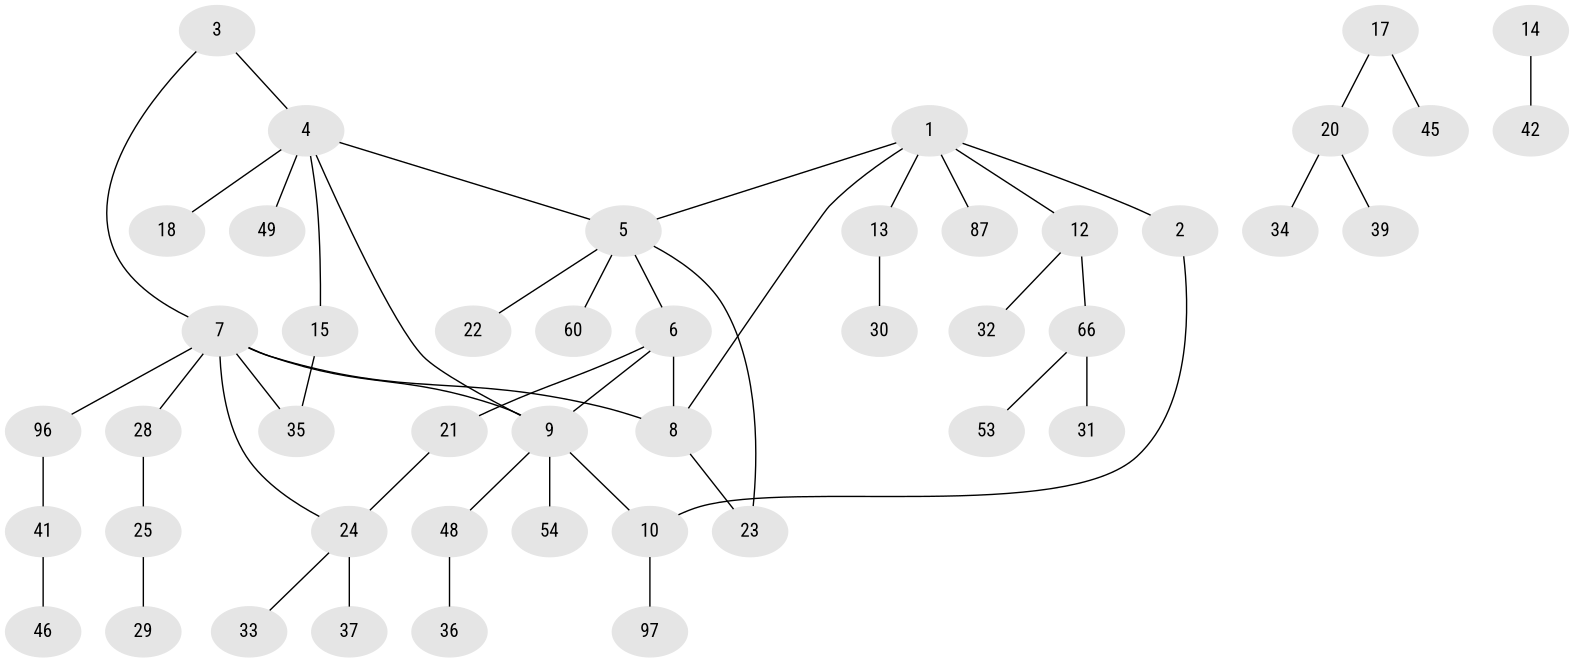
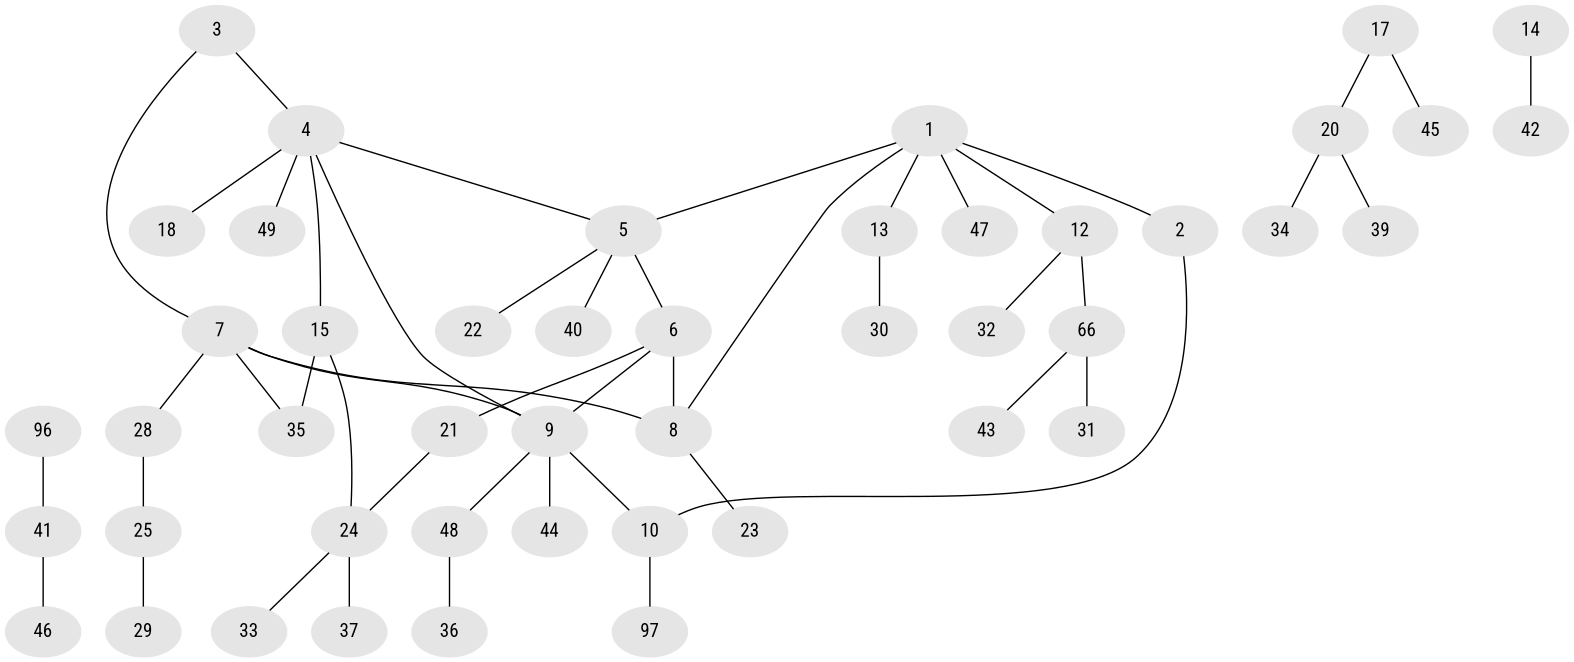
node "87": label "87" -> "47"
node "60": label "60" -> "40"
edge "5" -- "23": removed
edge "7" -- "96": removed
node "53": label "53" -> "43"
edge "7" -- "24": now "15" -- "24"
node "54": label "54" -> "44"
